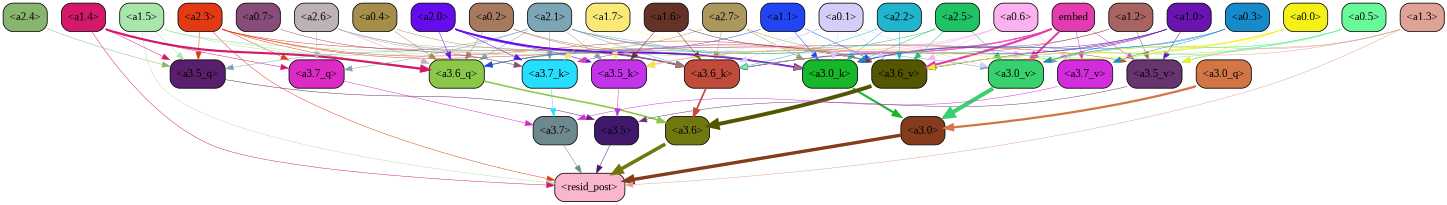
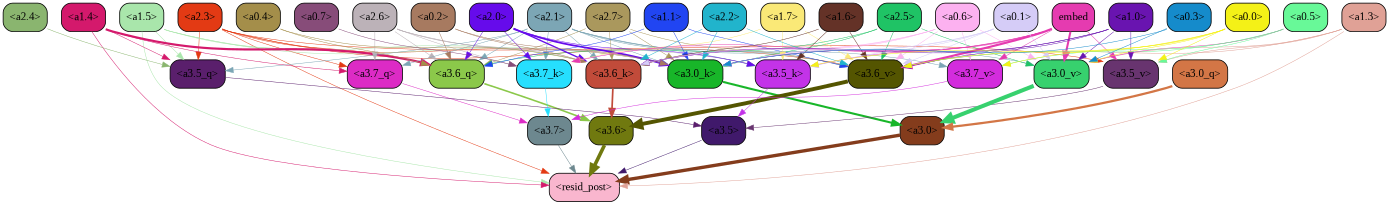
node "<a1.2>": removed
edge "<a0.3>" -> "<a3.7_v>": removed
edge "<a0.5>" -> "<a3.0_v>": color #68f998 -> #e53bb0
edge "<a0.5>" -> "<a3.6_k>": removed
